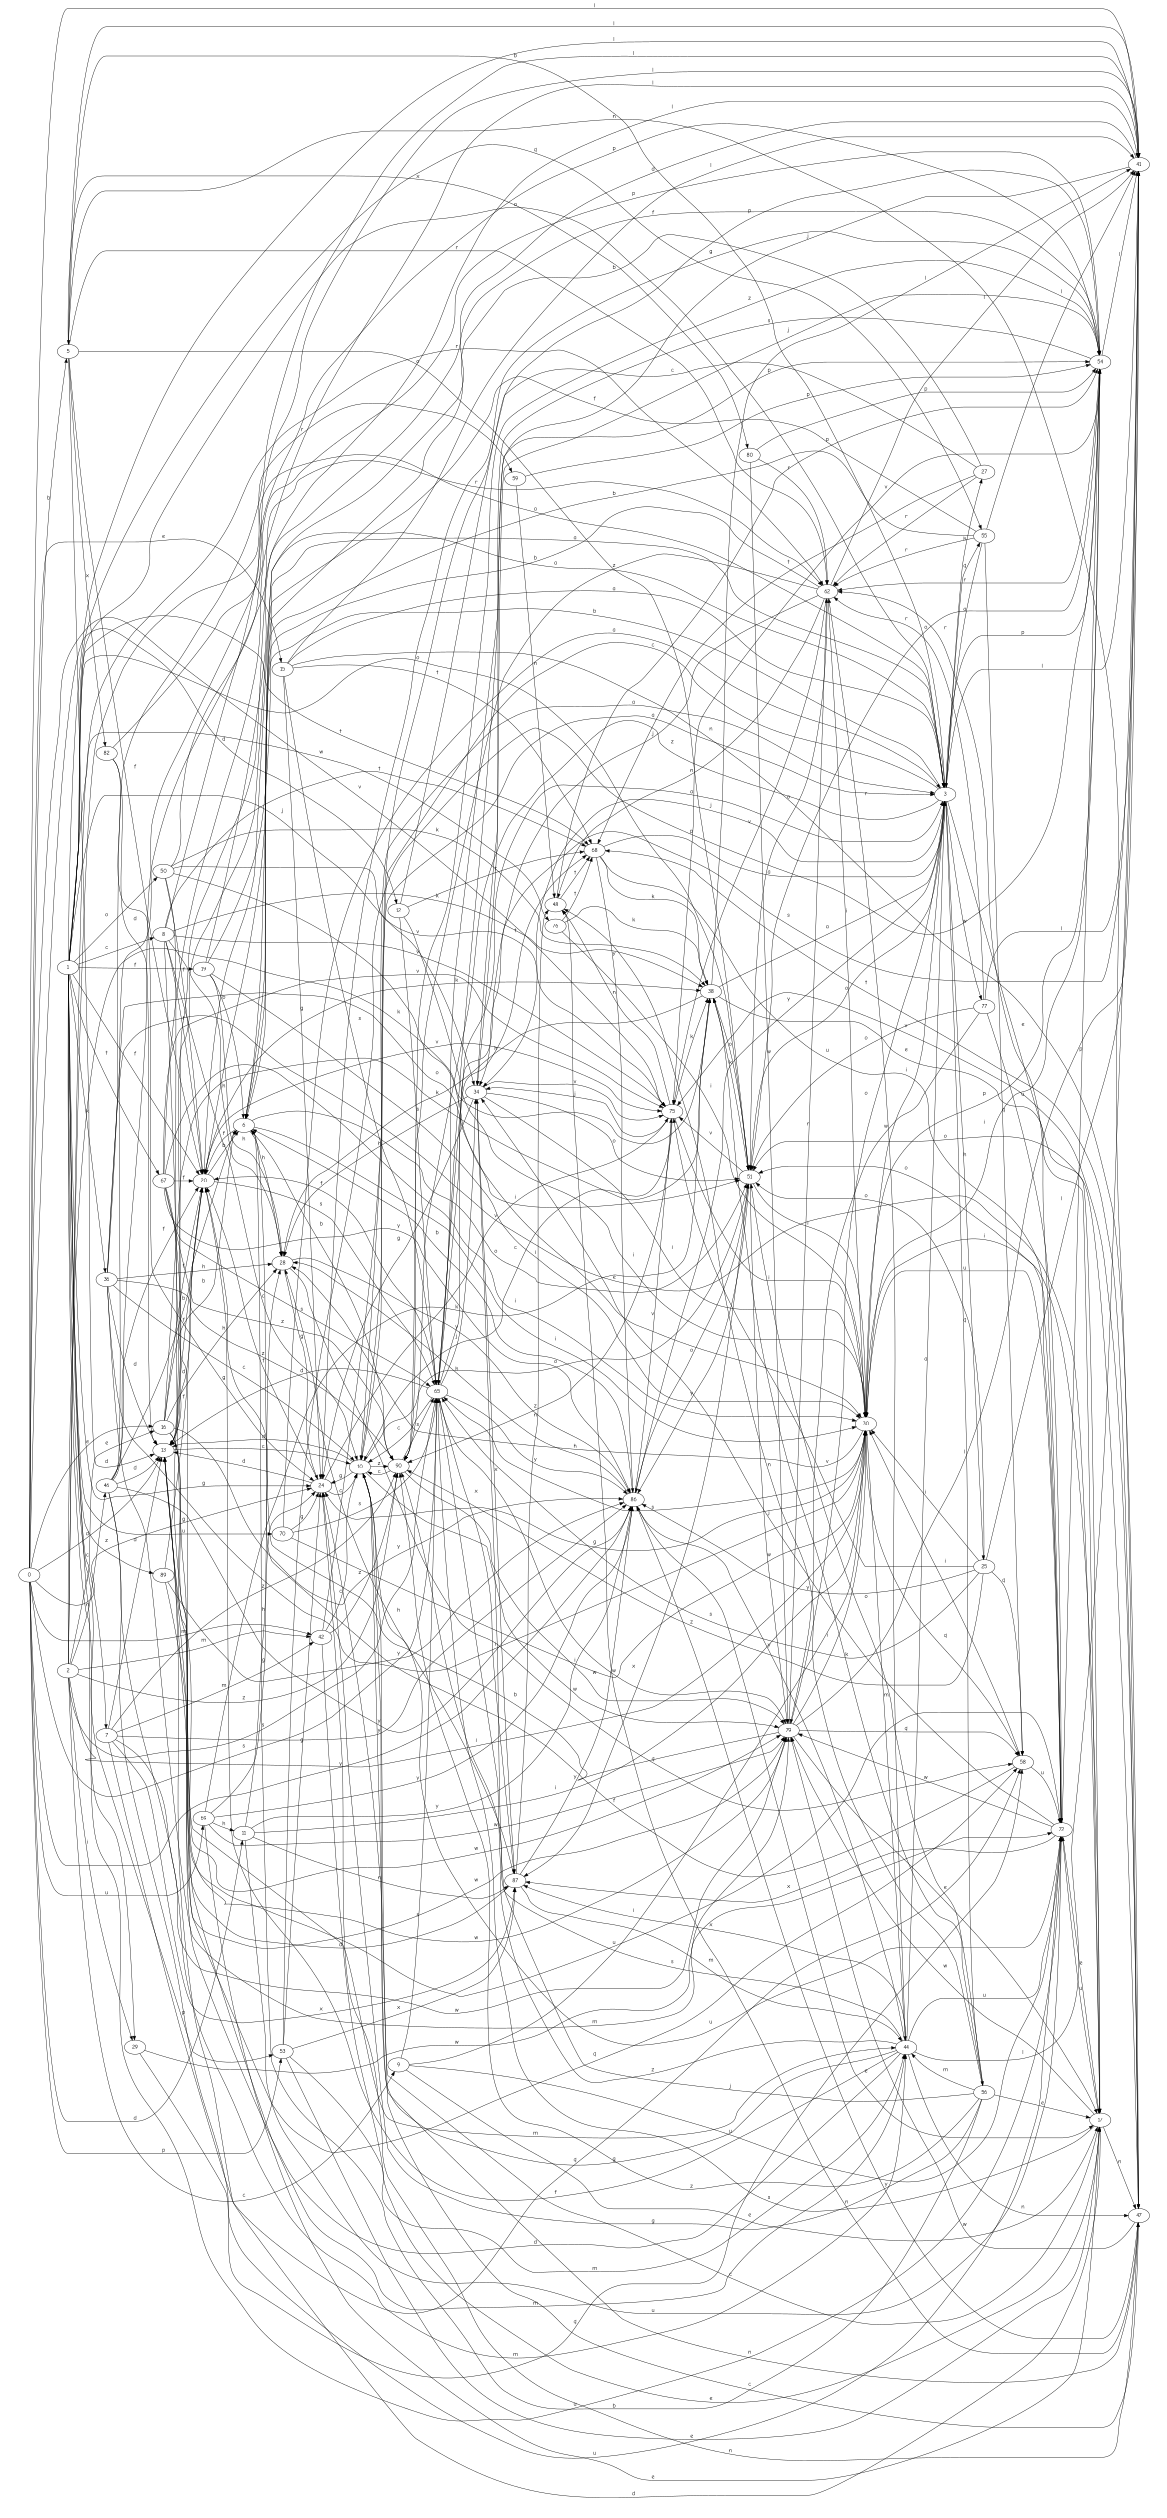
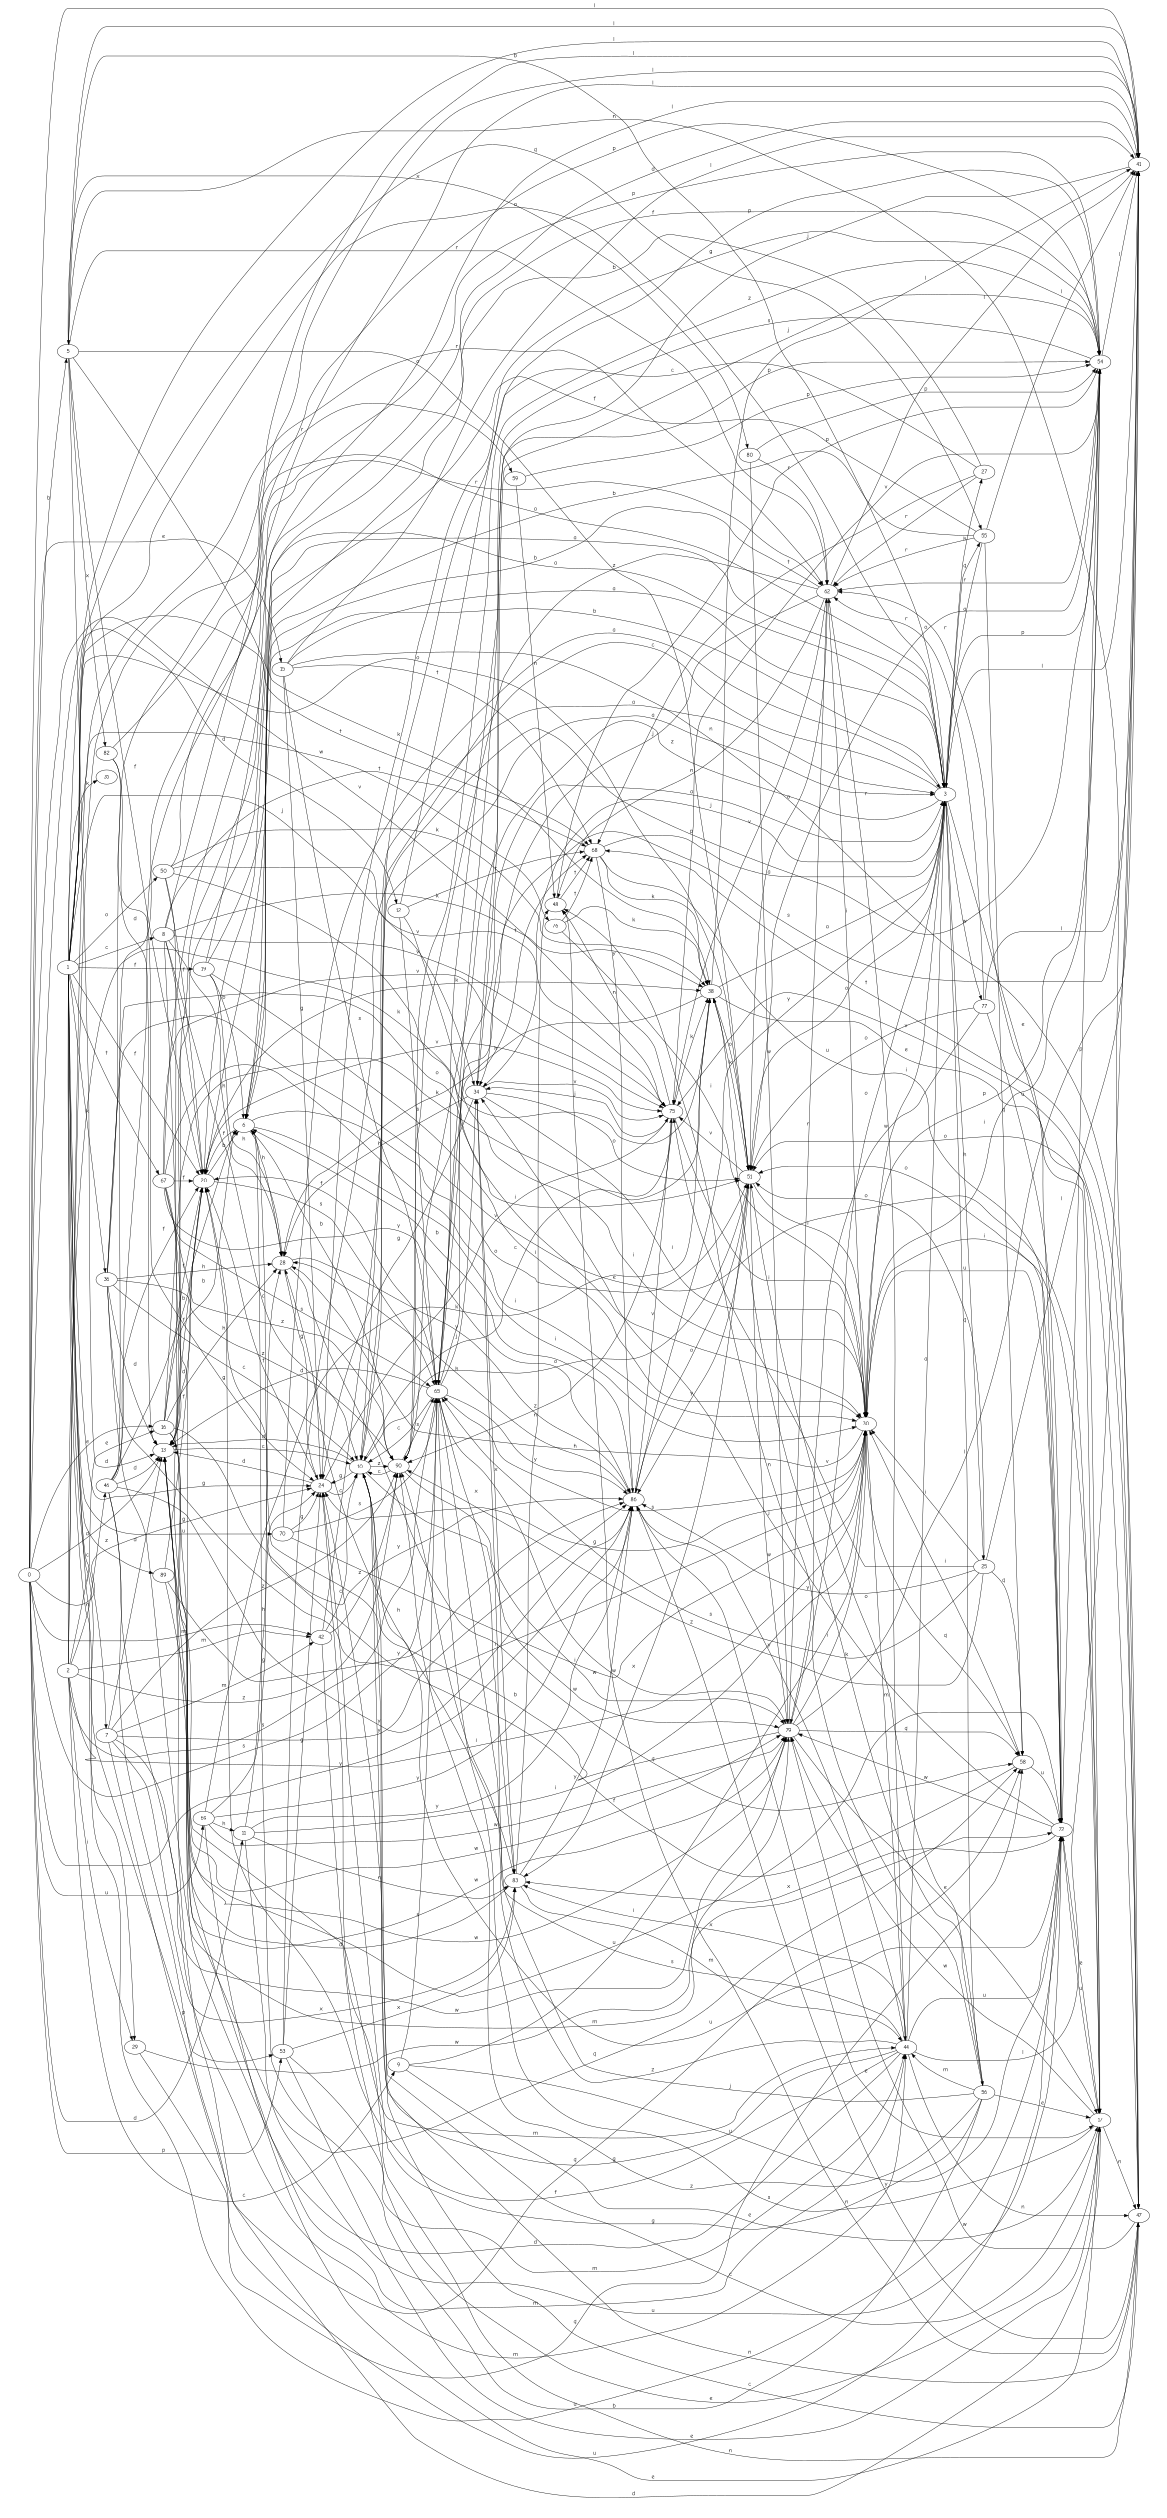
edge "5" -> "38": added, label "k"
node "35": added
node "87": label "87" -> "83"
